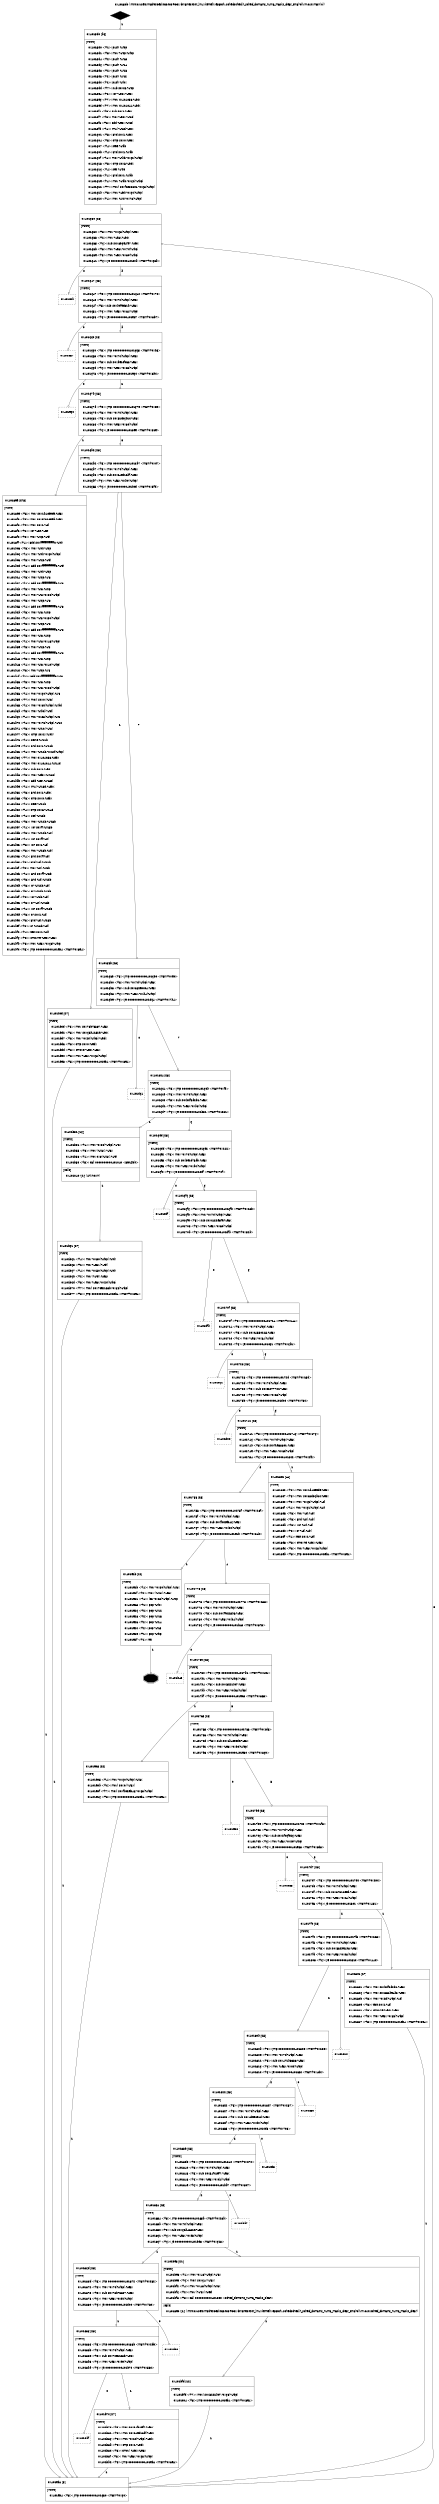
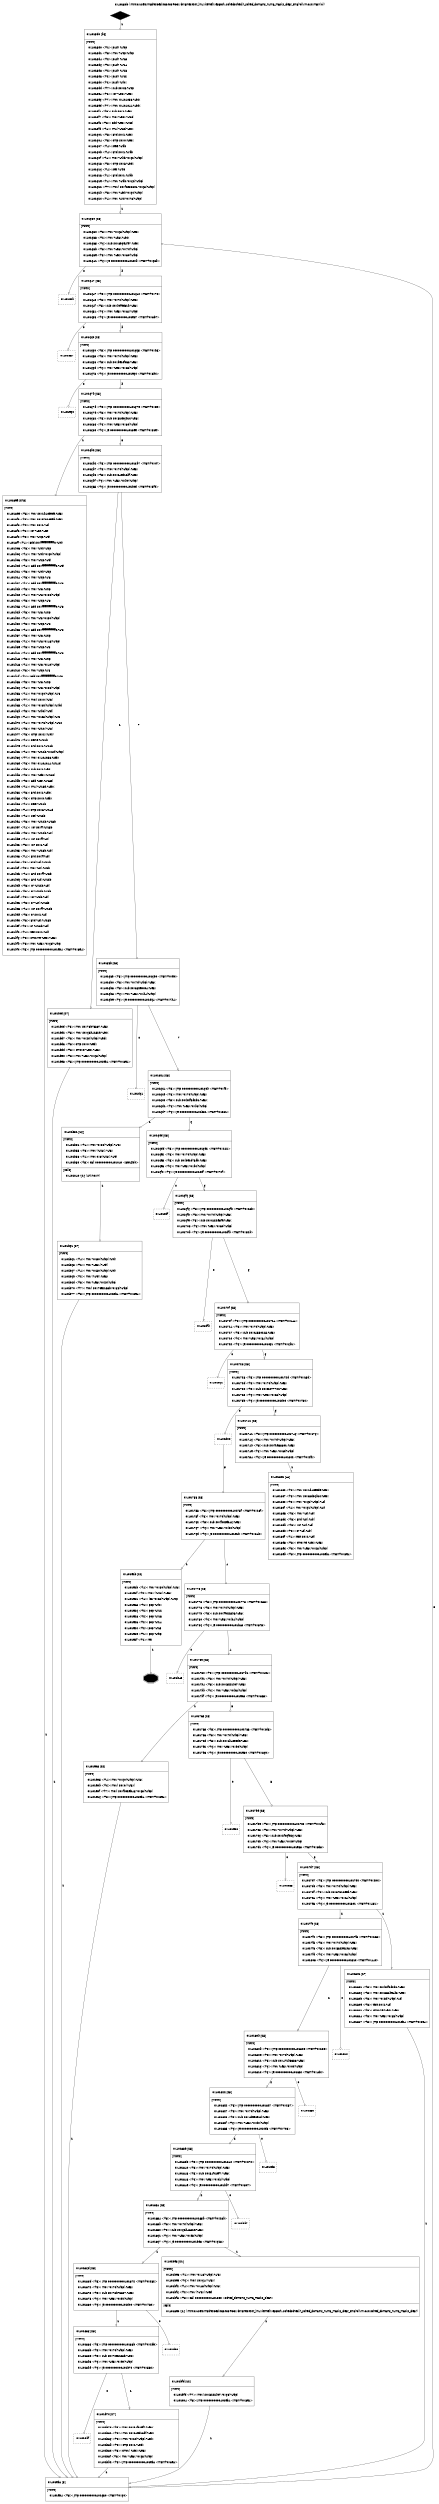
edge "0x401660 [25]" -> "0x401679 [25]": label " 2" -> " 9"
edge "0x401741 [25]" -> "0x40175a [25]": now "0x401d0c" -> "0x40175a [25]"
edge "0x401773 [25]" -> "0x40178c [25]": added, label "4"
